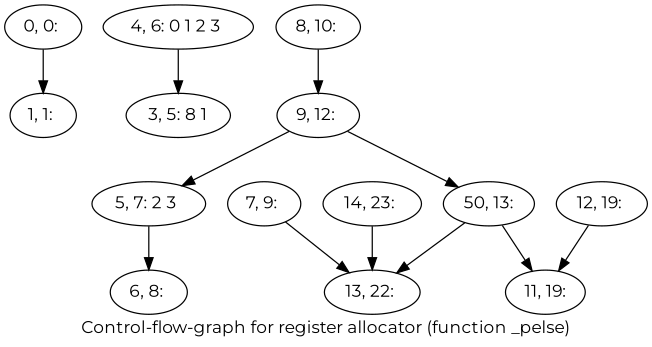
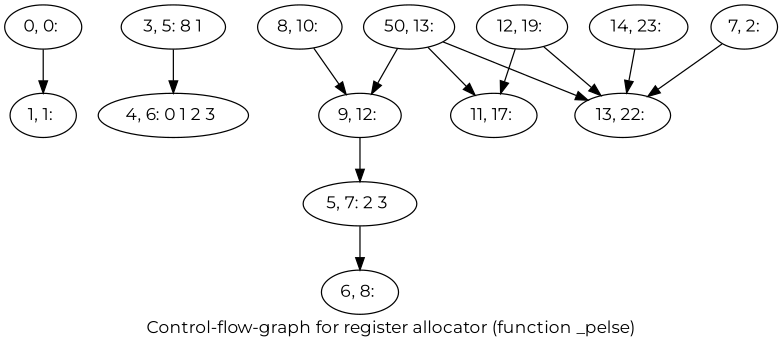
edge "4, 6: 0 1 2 3" -> "3, 5: 8 1": reversed
edge "12, 19:" -> "13, 22:": added
edge "9, 12:" -> "50, 13:": reversed
node "7, 9:": label "7, 9:" -> "7, 2:"
node "11, 19:": label "11, 19:" -> "11, 17:"
